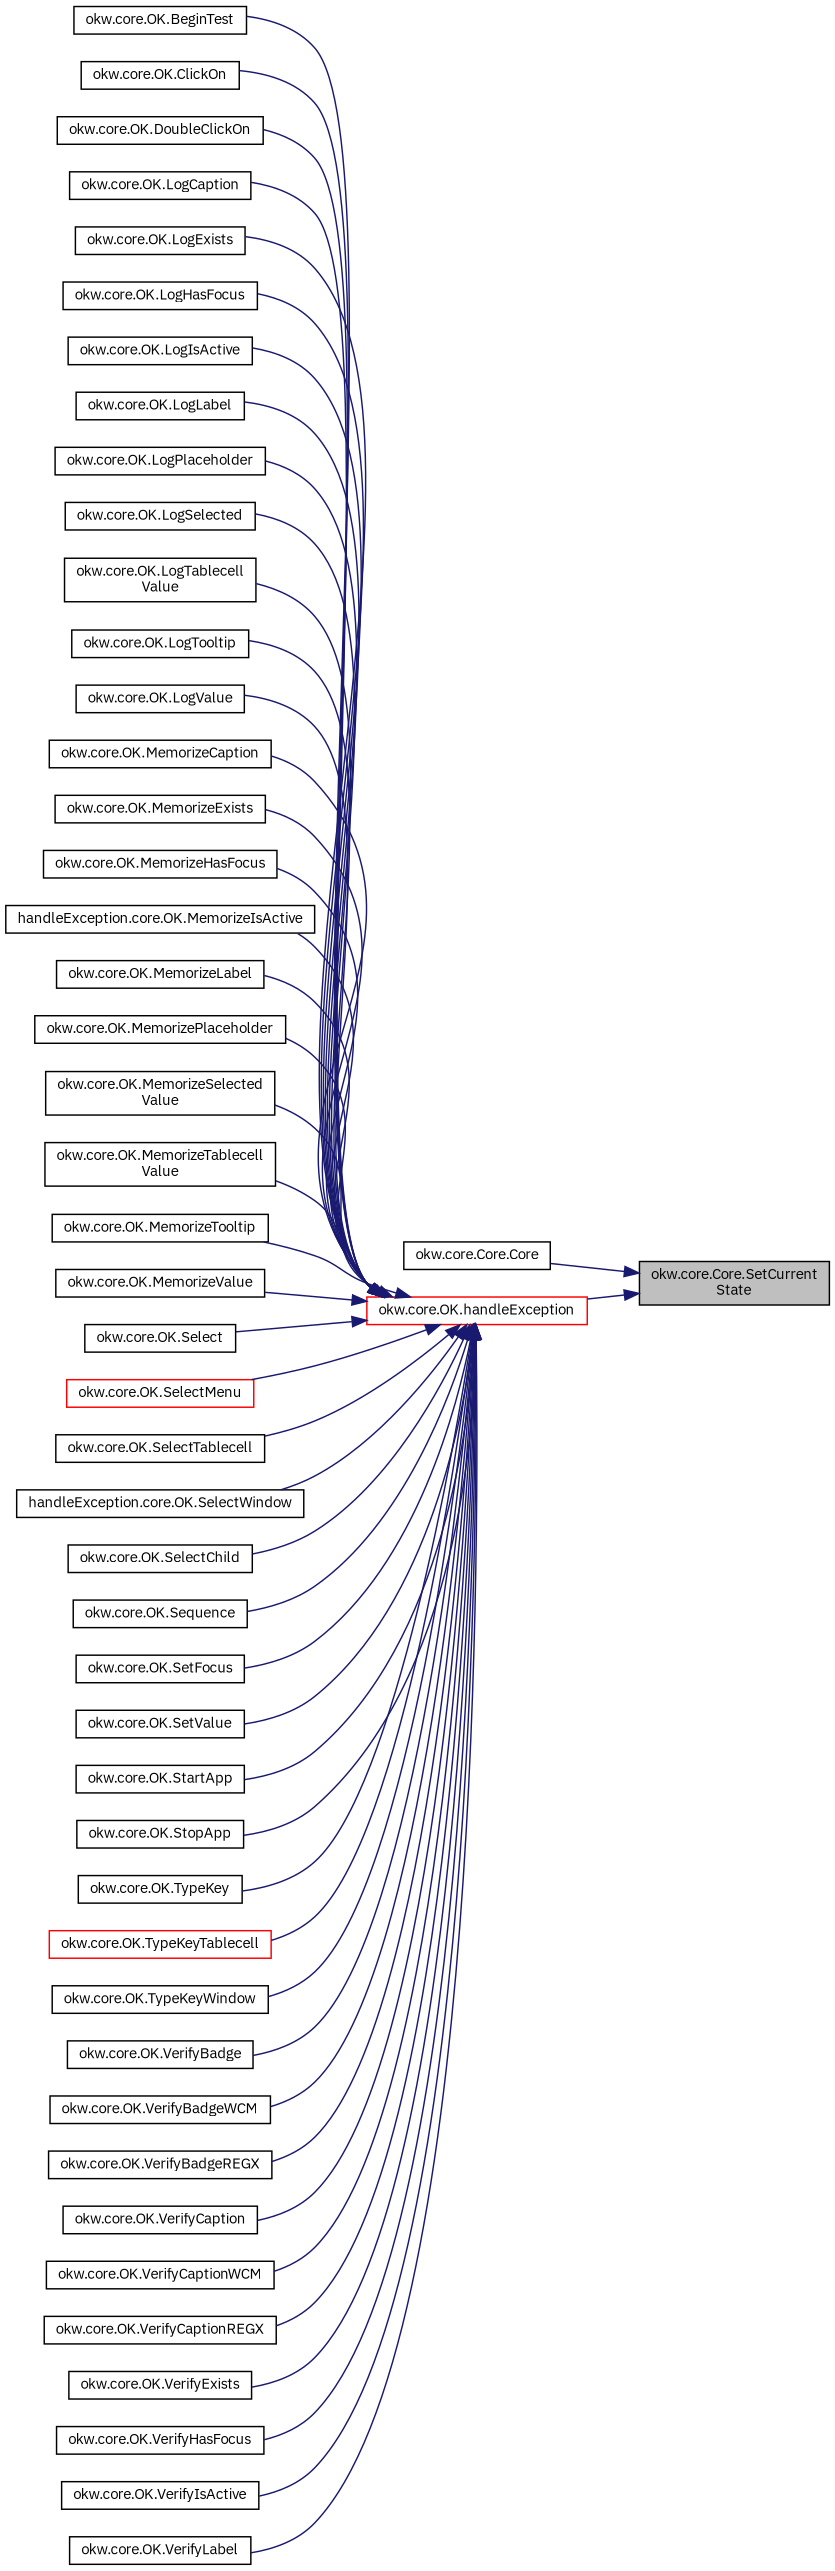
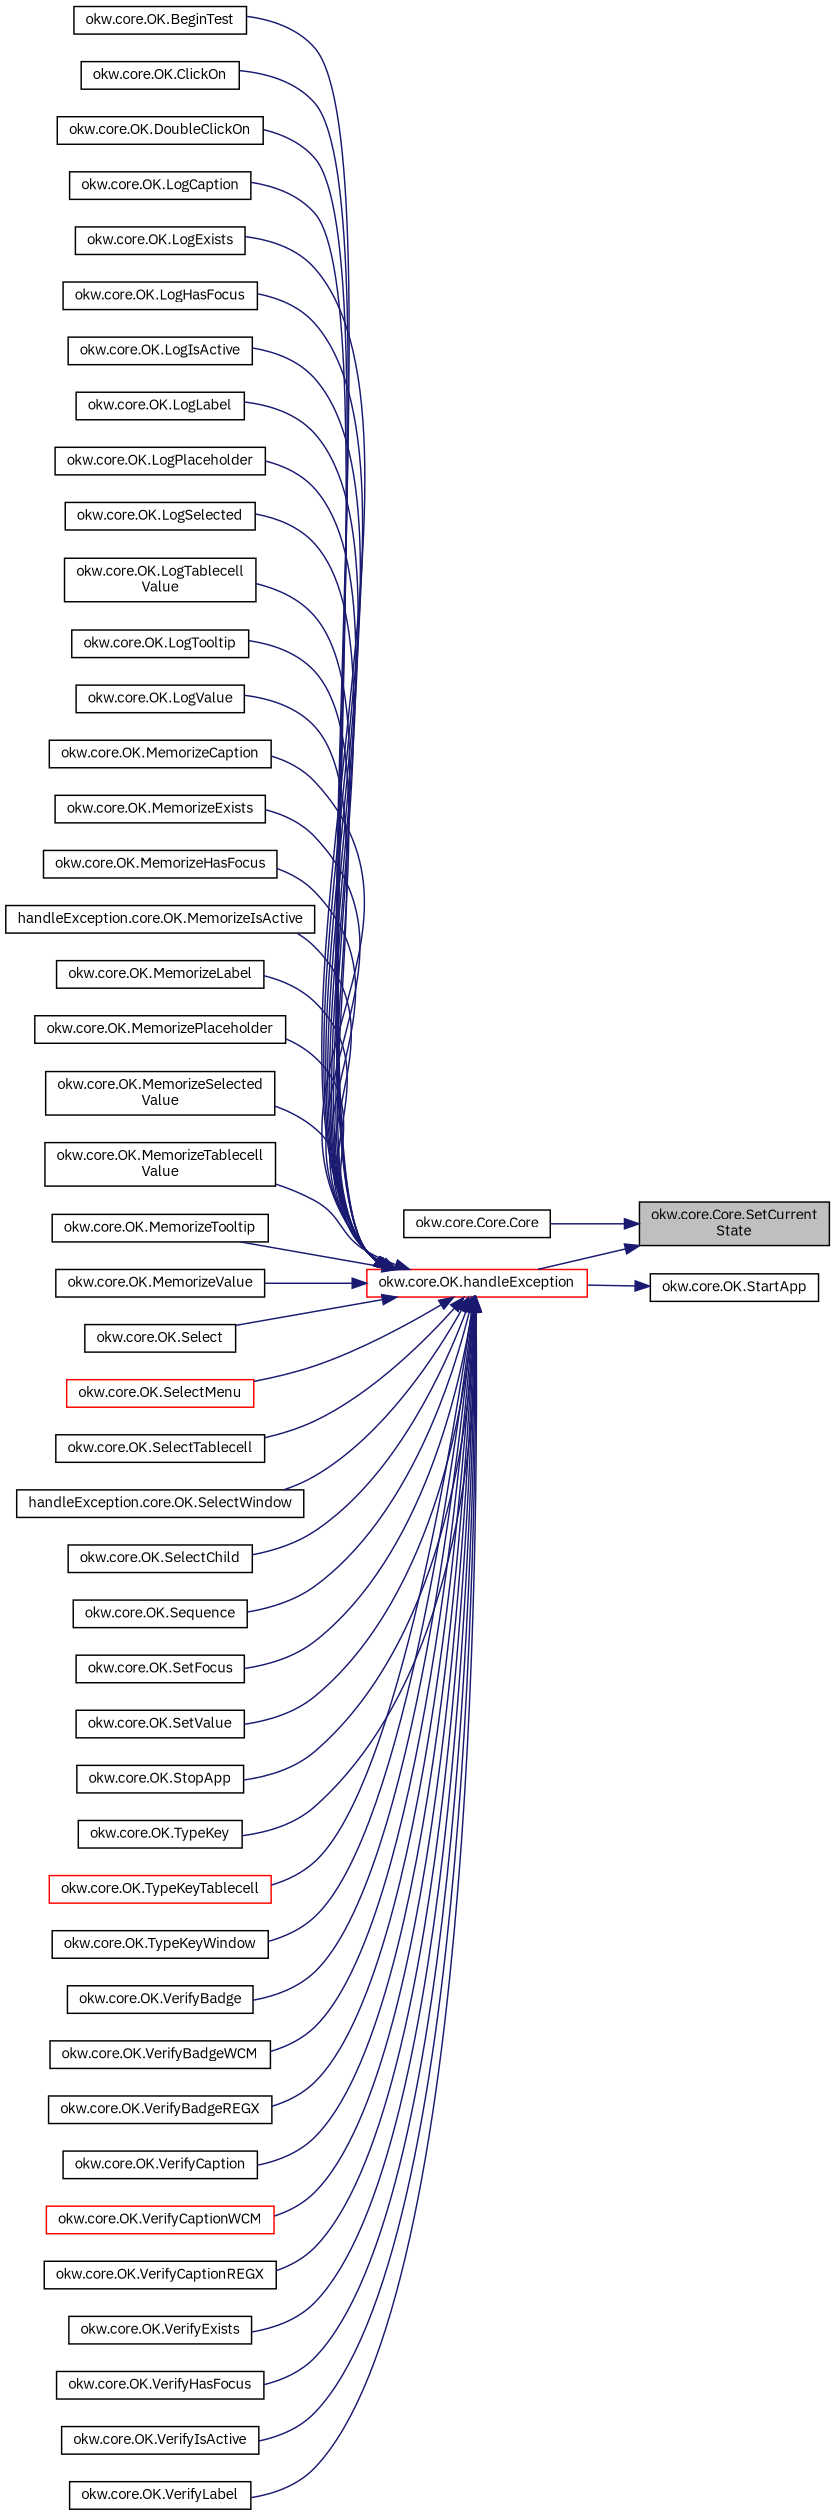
edge "okw.core.OK.StartApp" -> "okw.core.OK.handleException": reversed
node "okw.core.OK.VerifyCaptionWCM": color black -> red
